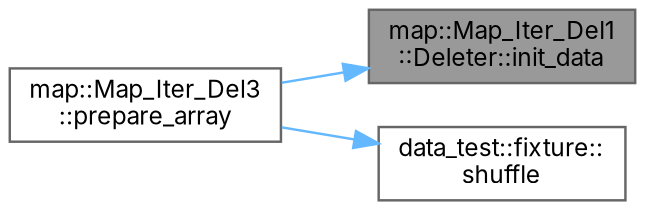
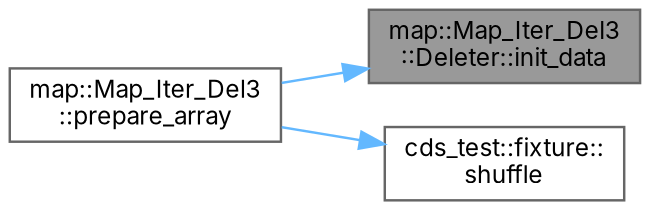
node "map::Map_Iter_Del1 ::Deleter::init_data": label "map::Map_Iter_Del1 ::Deleter::init_data" -> "map::Map_Iter_Del3 ::Deleter::init_data"
node "data_test::fixture:: shuffle": label "data_test::fixture:: shuffle" -> "cds_test::fixture:: shuffle"
